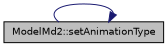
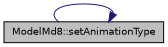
node "ModelMd2::setAnimationType": label "ModelMd2::setAnimationType" -> "ModelMd8::setAnimationType"
